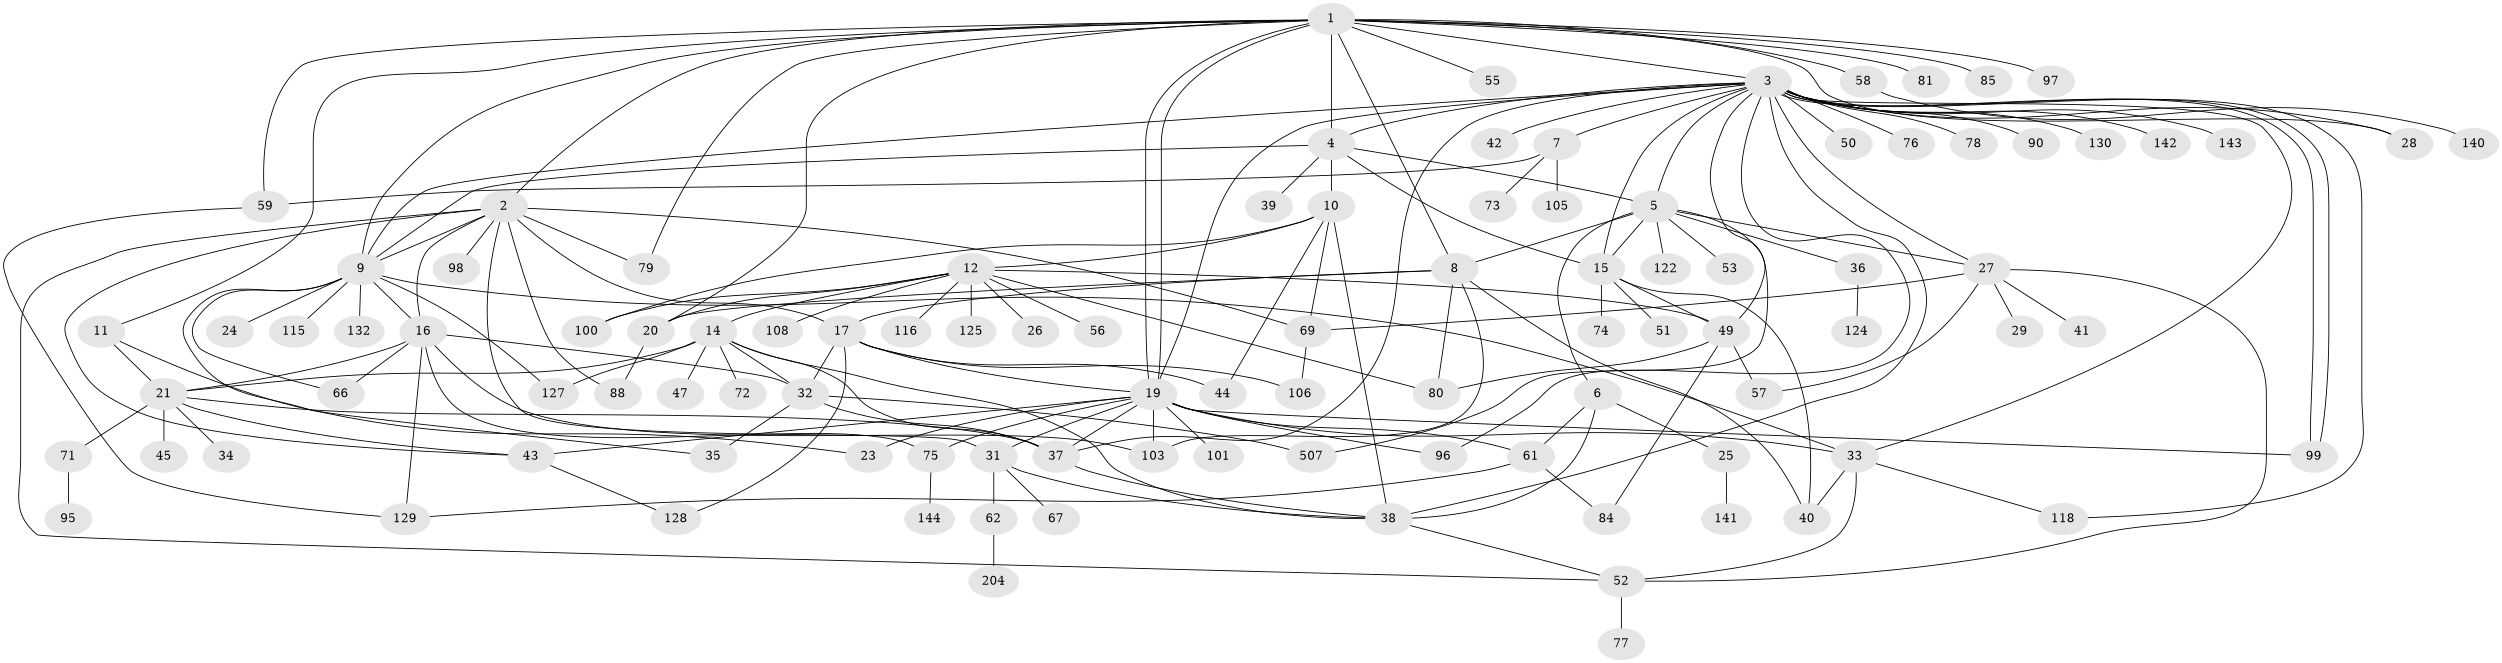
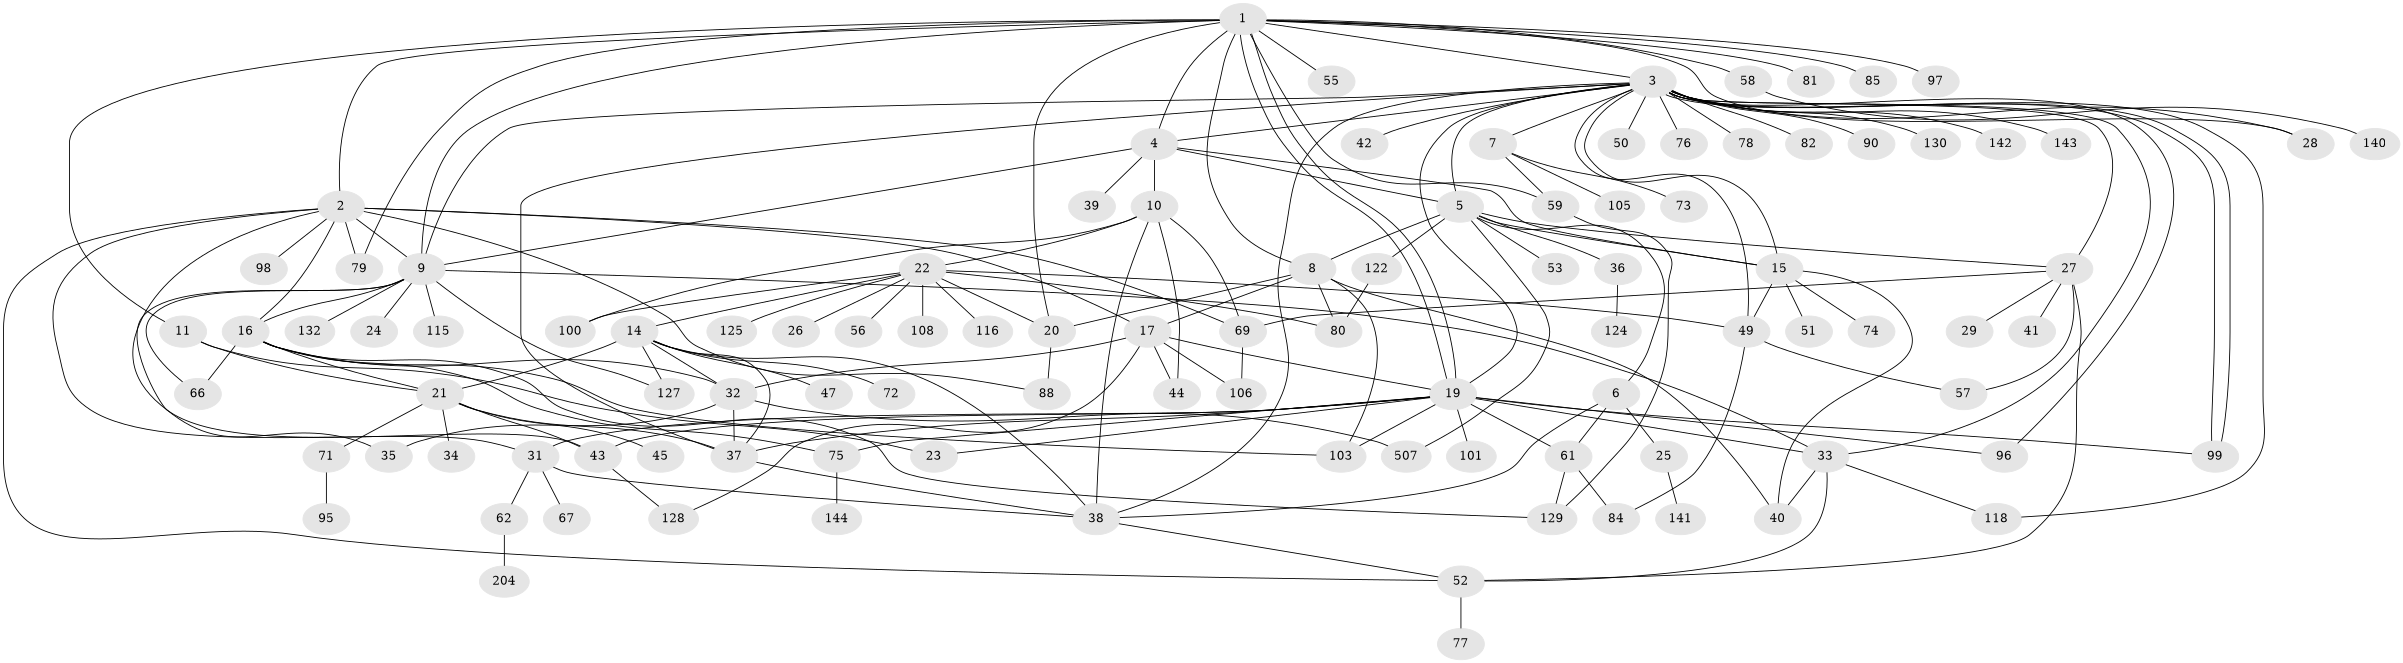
node "82": added
node "12": label "12" -> "22"
edge "49" -- "80": now "122" -- "80"
